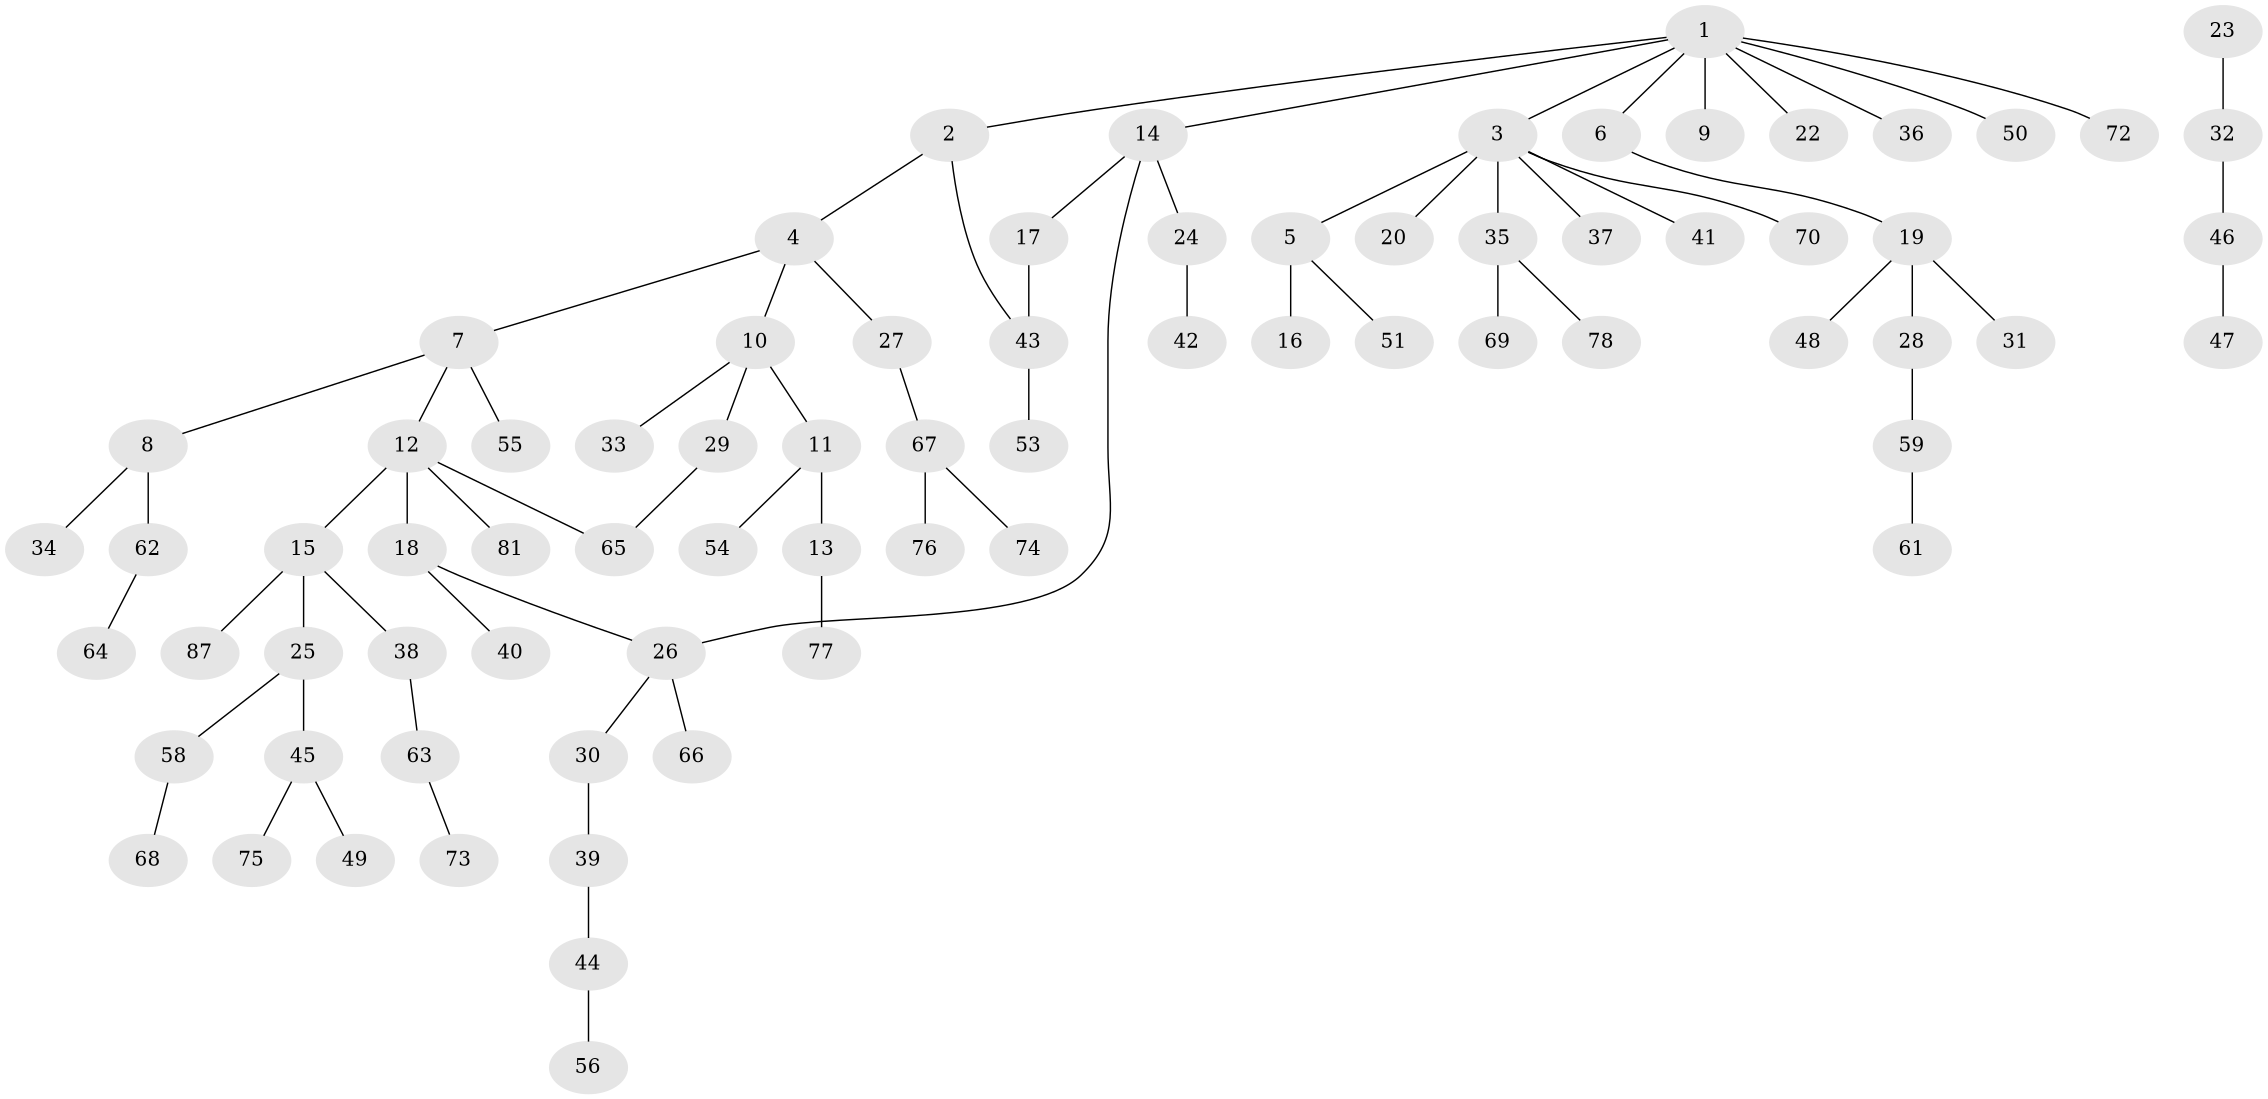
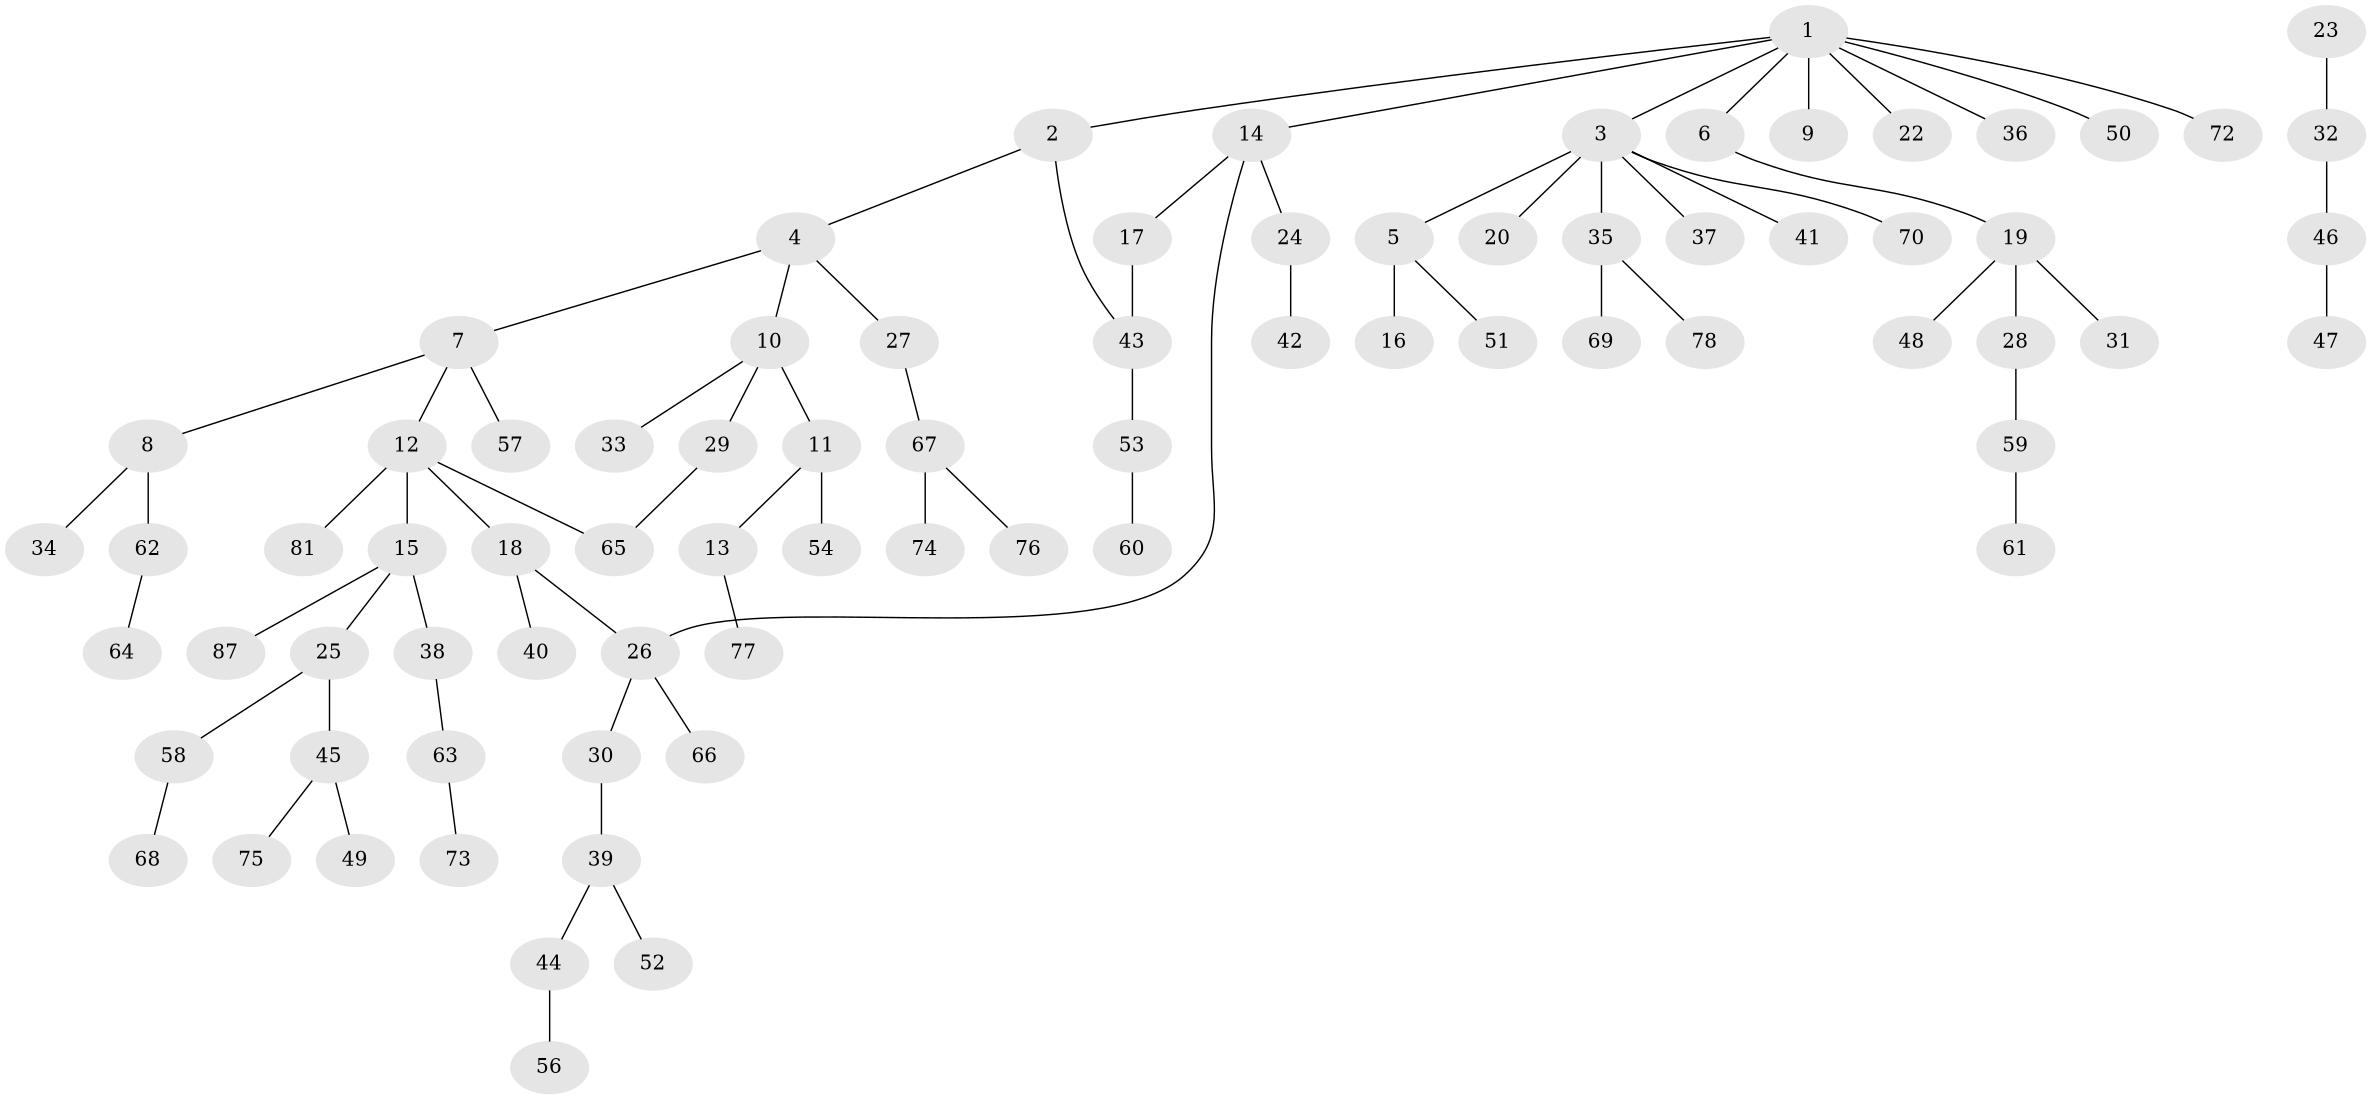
node "55": label "55" -> "57"
node "60": added
node "52": added
